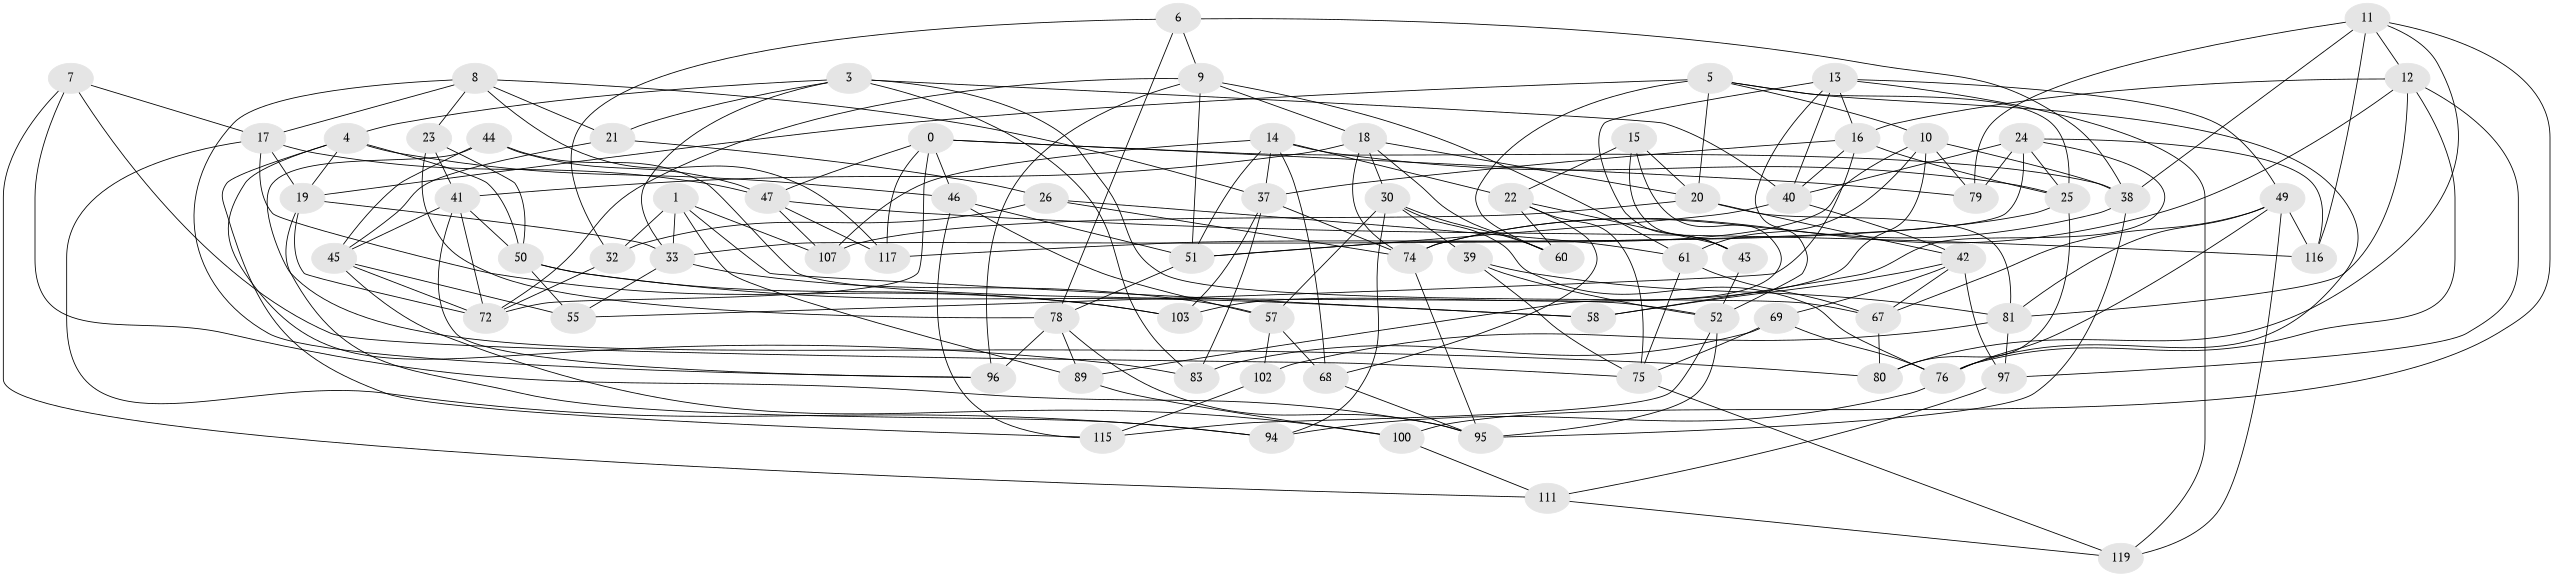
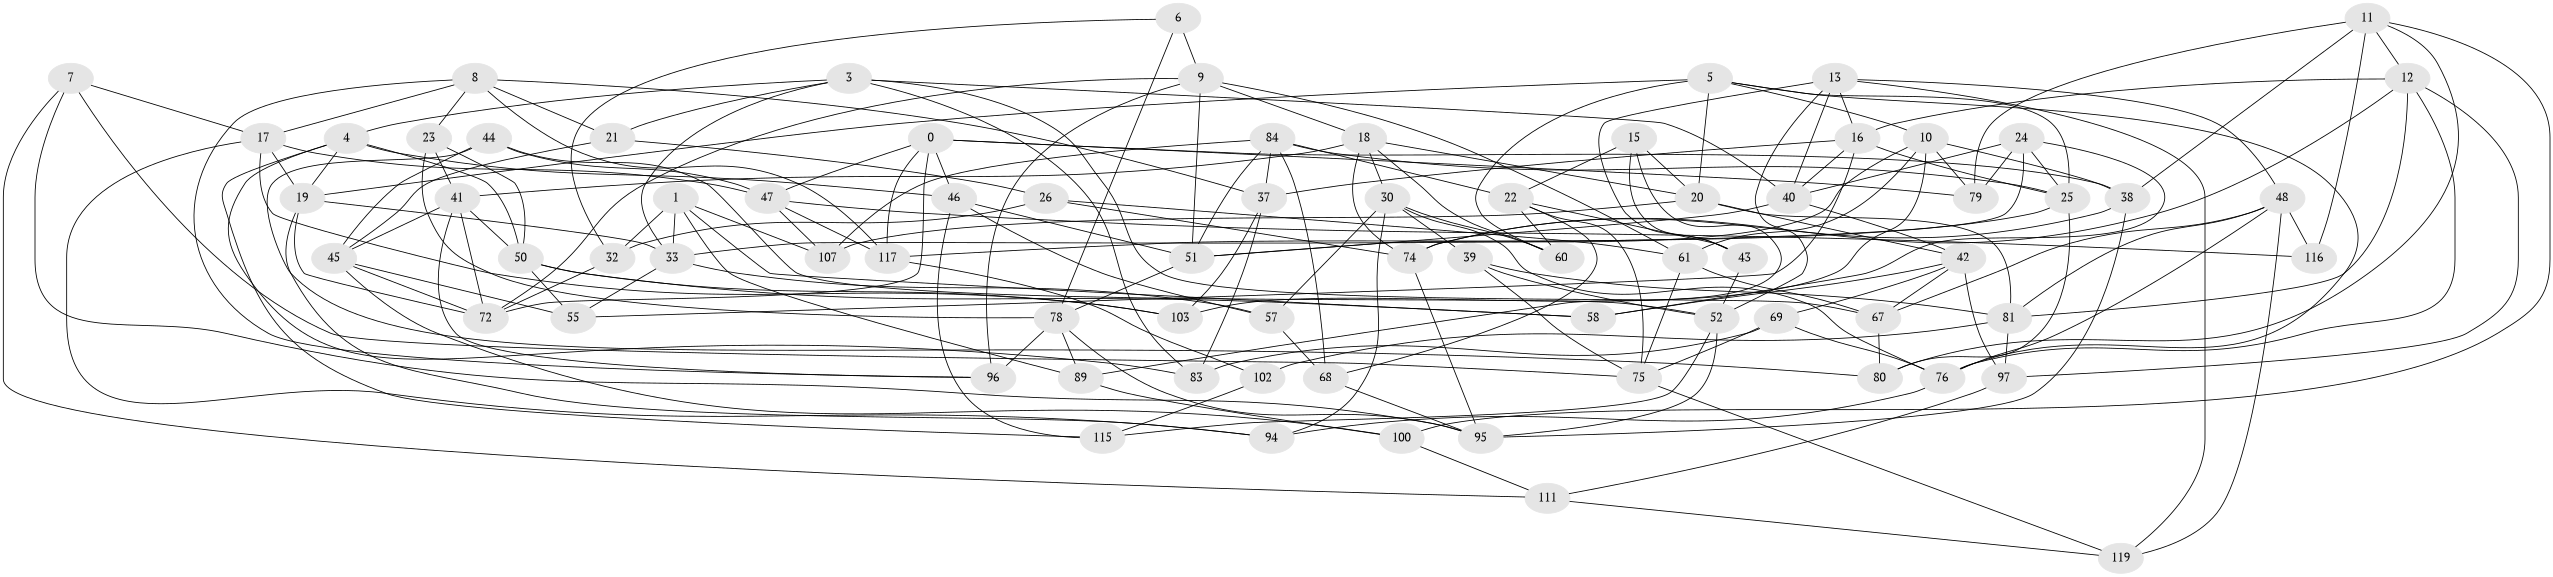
edge "6" -- "38": removed
node "14": label "14" -> "84"
edge "24" -- "116": removed
node "49": label "49" -> "48"
edge "37" -- "74": removed
edge "57" -- "102": now "117" -- "102"
